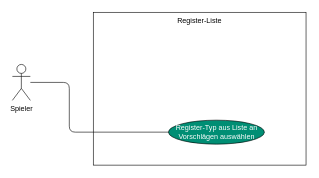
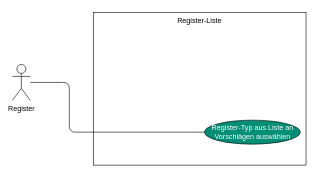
node "Spieler": label "Spieler" -> "Register"
node "Register-Typ aus Liste an Vorschlägen auswählen": moved (217, 132) -> (253, 132)
